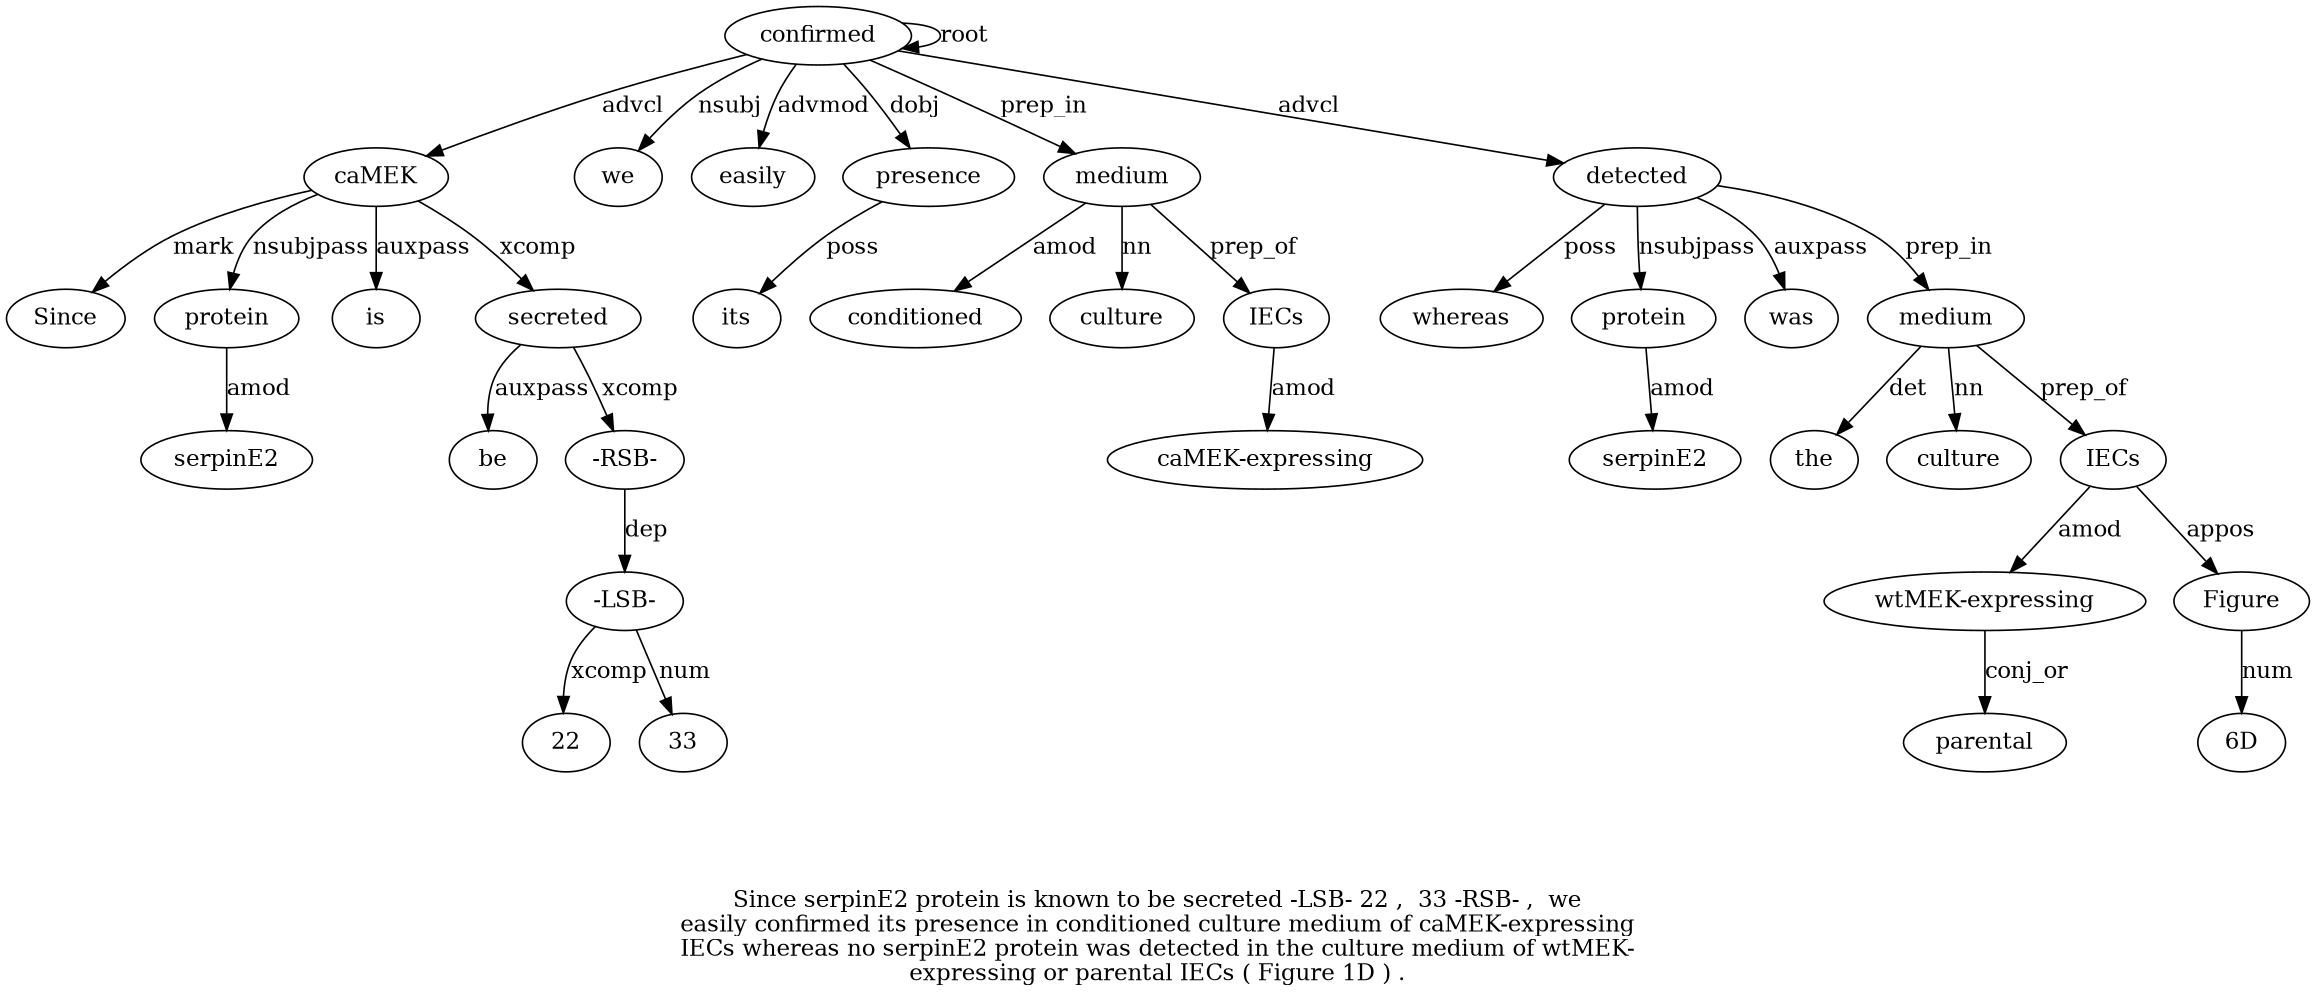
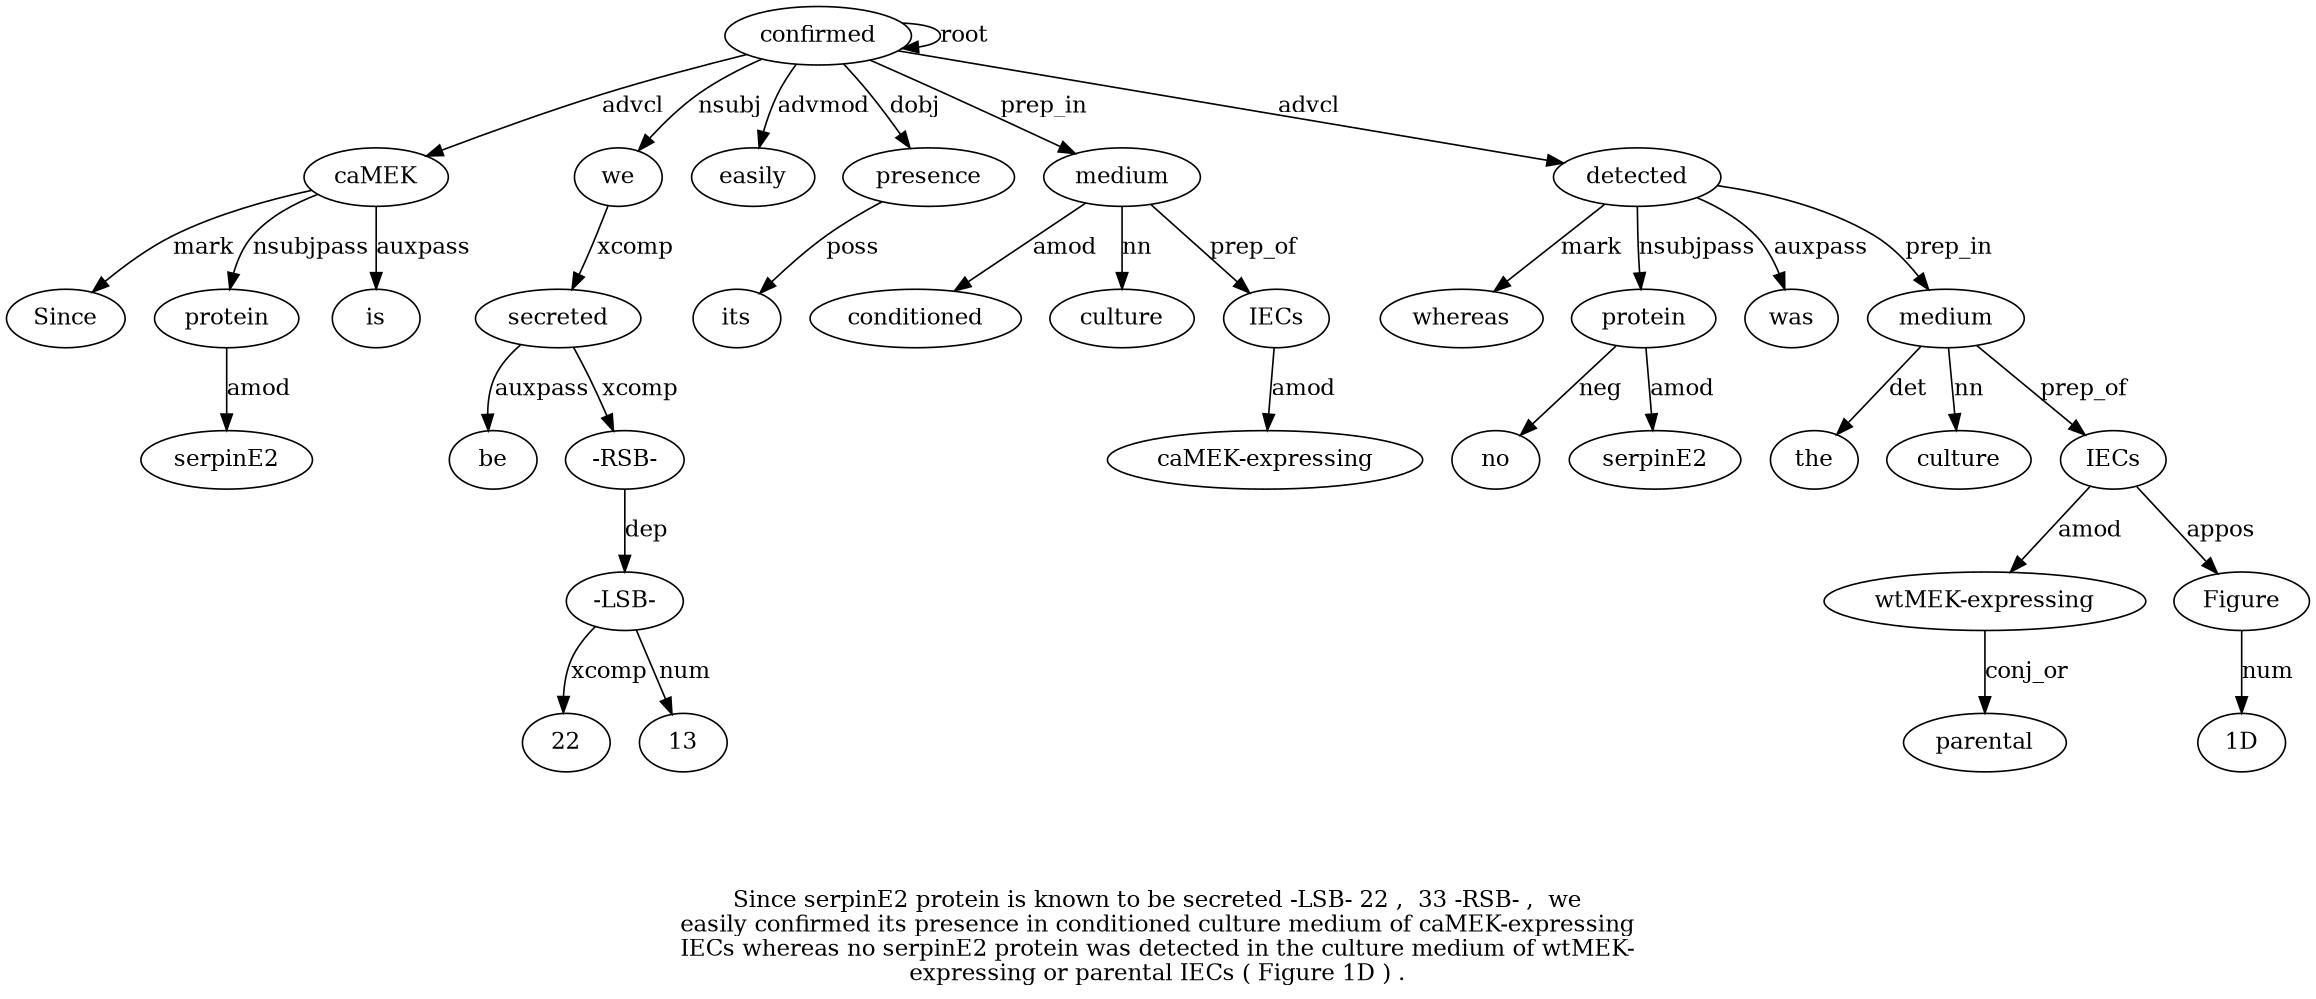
edge "caMEK" -> "secreted": now "we" -> "secreted"
edge "detected" -> "whereas": label "poss" -> "mark"
node "no": added
node "33": label "33" -> "13"
node "6D": label "6D" -> "1D"
